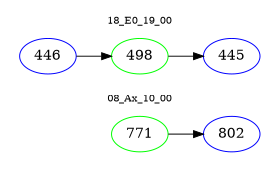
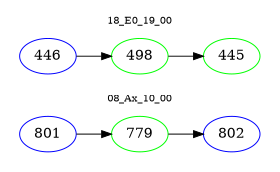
node "445": color blue -> green
node "801": added
node "771": label "771" -> "779"
